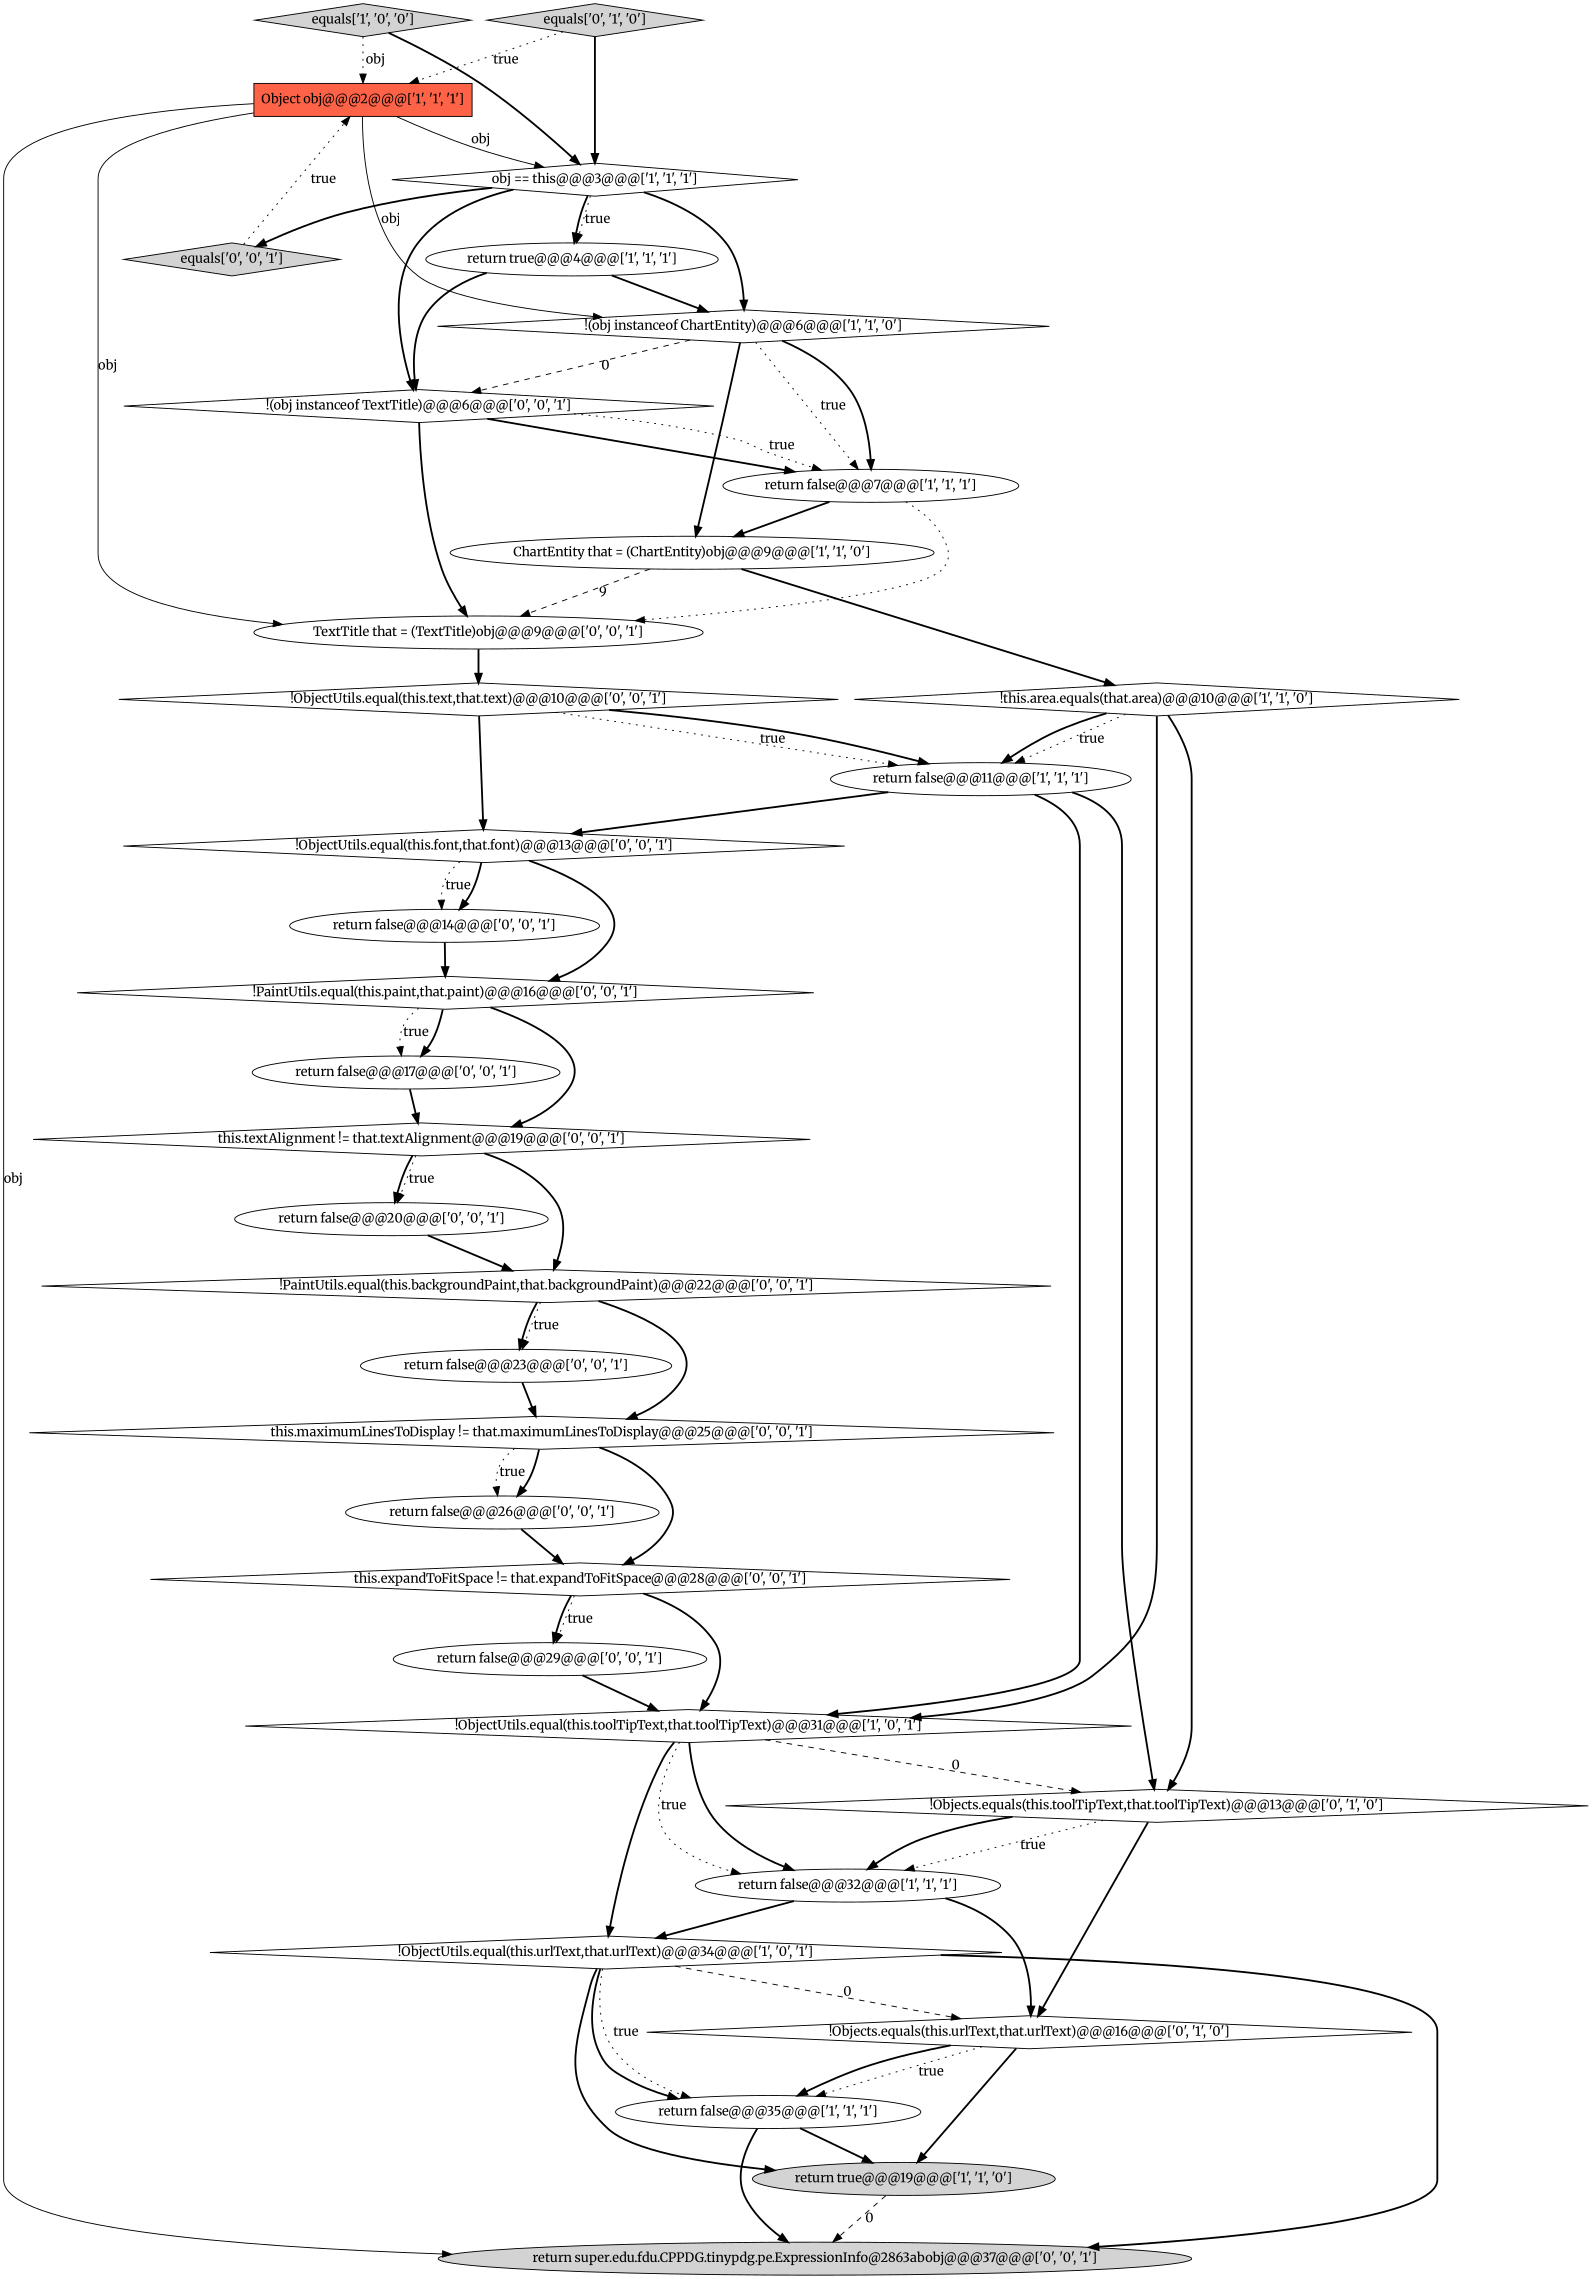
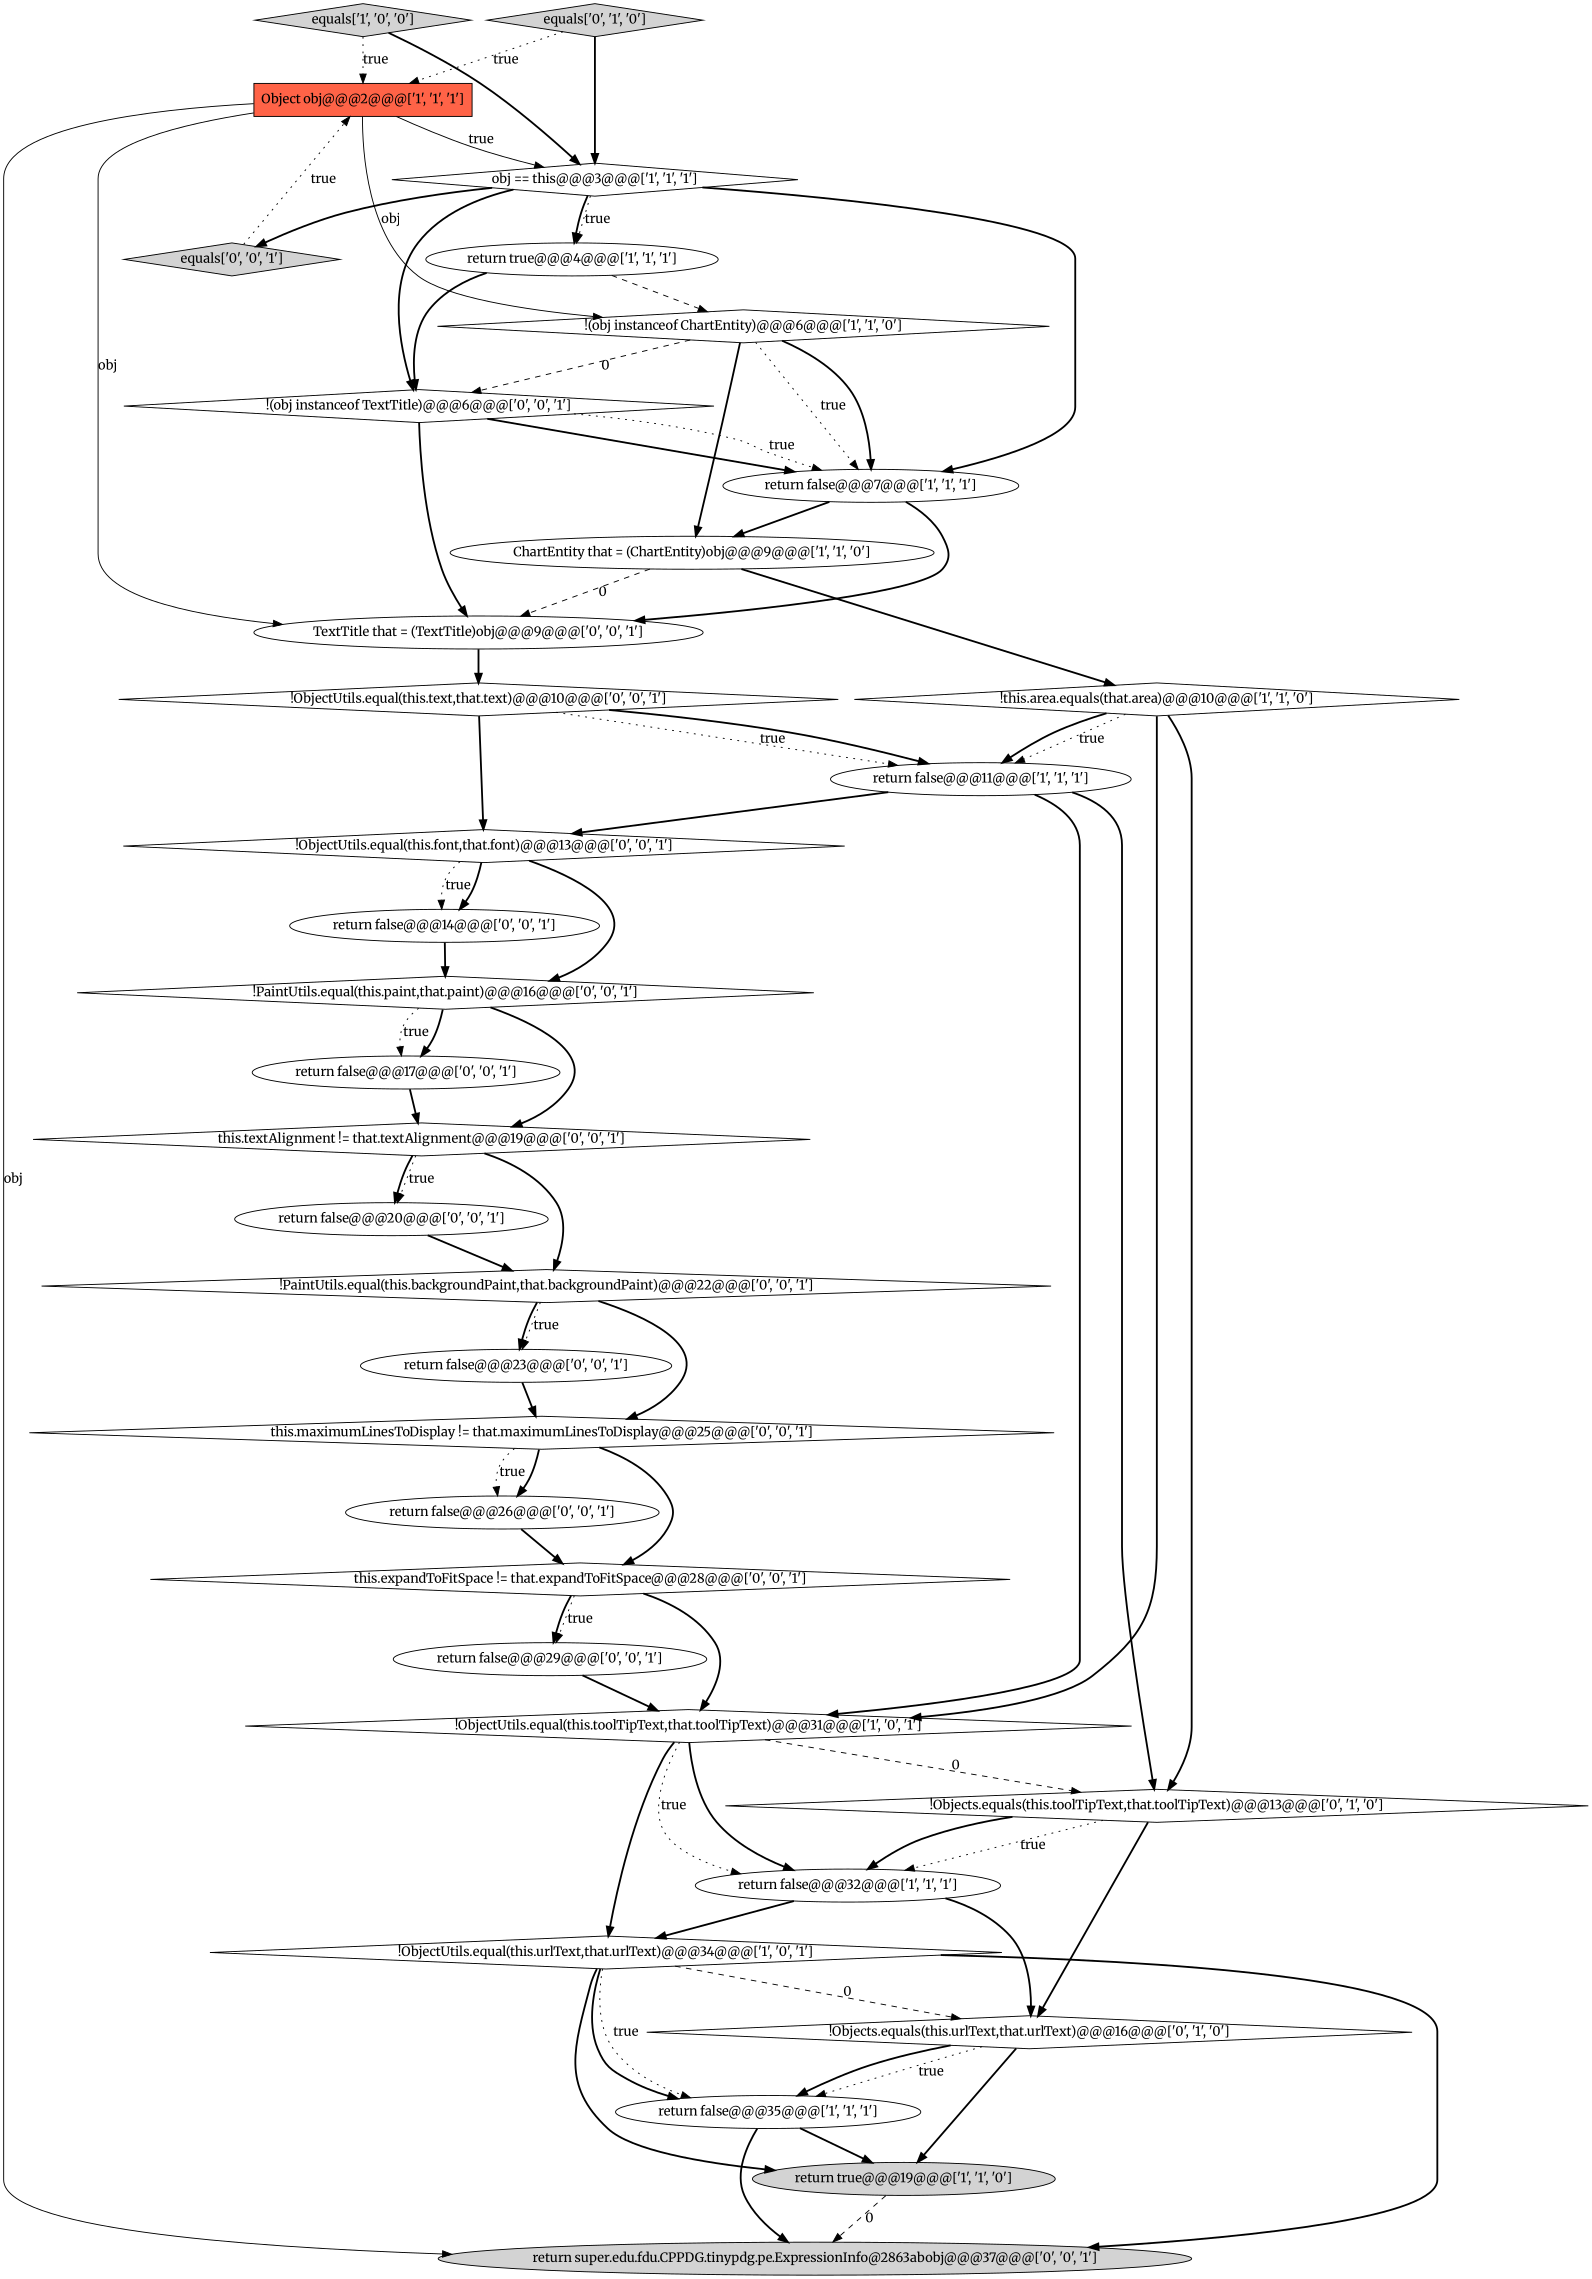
edge "equals['1', '0', '0']" -> "Object obj@@@2@@@['1', '1', '1']": label "obj" -> "true"
edge "Object obj@@@2@@@['1', '1', '1']" -> "obj == this@@@3@@@['1', '1', '1']": label "obj" -> "true"
edge "obj == this@@@3@@@['1', '1', '1']" -> "!(obj instanceof ChartEntity)@@@6@@@['1', '1', '0']": now "obj == this@@@3@@@['1', '1', '1']" -> "return false@@@7@@@['1', '1', '1']"
edge "return true@@@4@@@['1', '1', '1']" -> "!(obj instanceof ChartEntity)@@@6@@@['1', '1', '0']": style bold -> dashed
edge "ChartEntity that = (ChartEntity)obj@@@9@@@['1', '1', '0']" -> "TextTitle that = (TextTitle)obj@@@9@@@['0', '0', '1']": label "9" -> "0"
edge "return false@@@7@@@['1', '1', '1']" -> "TextTitle that = (TextTitle)obj@@@9@@@['0', '0', '1']": style dotted -> bold
